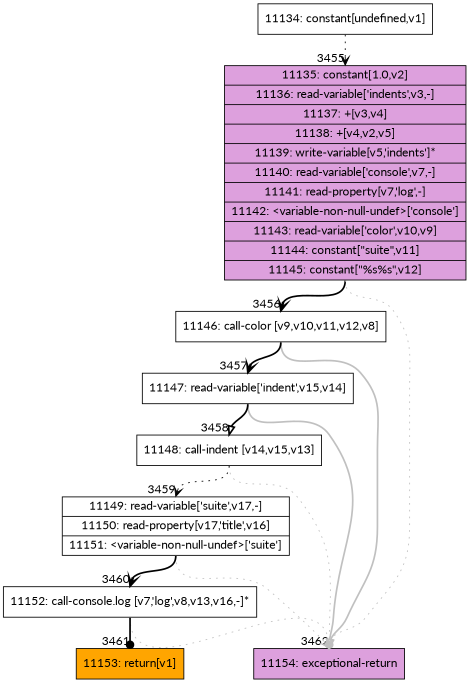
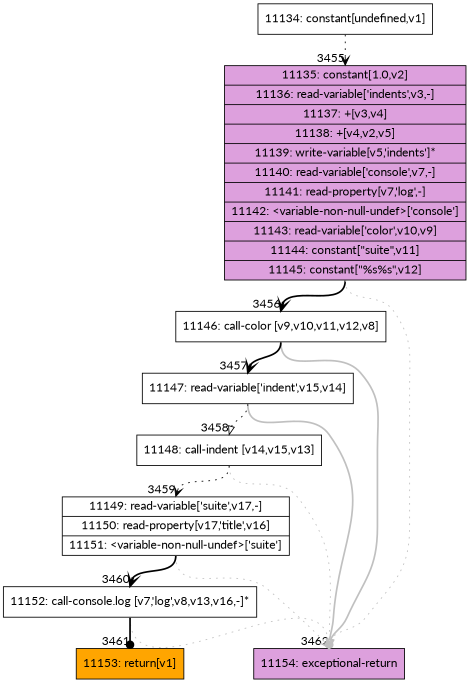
edge "11147: read-variable['indent',v15,v14]" -> "11148: call-indent [v14,v15,v13]": style bold -> dotted
